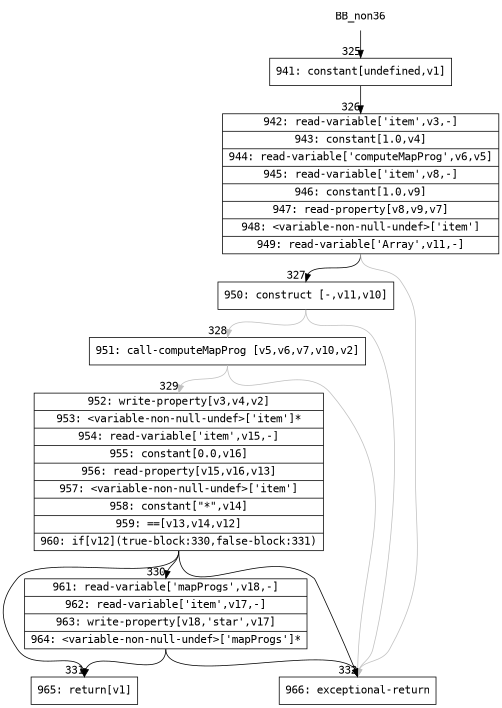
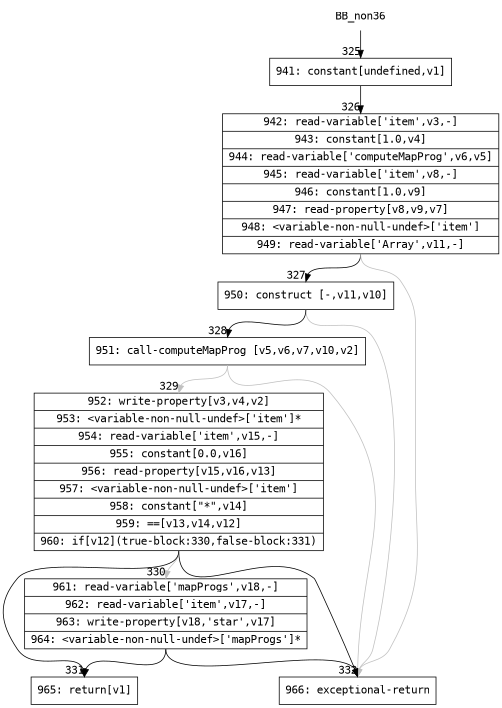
edge "950: construct [-,v11,v10]" -> "951: call-computeMapProg [v5,v6,v7,v10,v2]": color gray -> black
edge "952: write-property[v3,v4,v2]" -> "961: read-variable['mapProgs',v18,-]": color black -> gray
